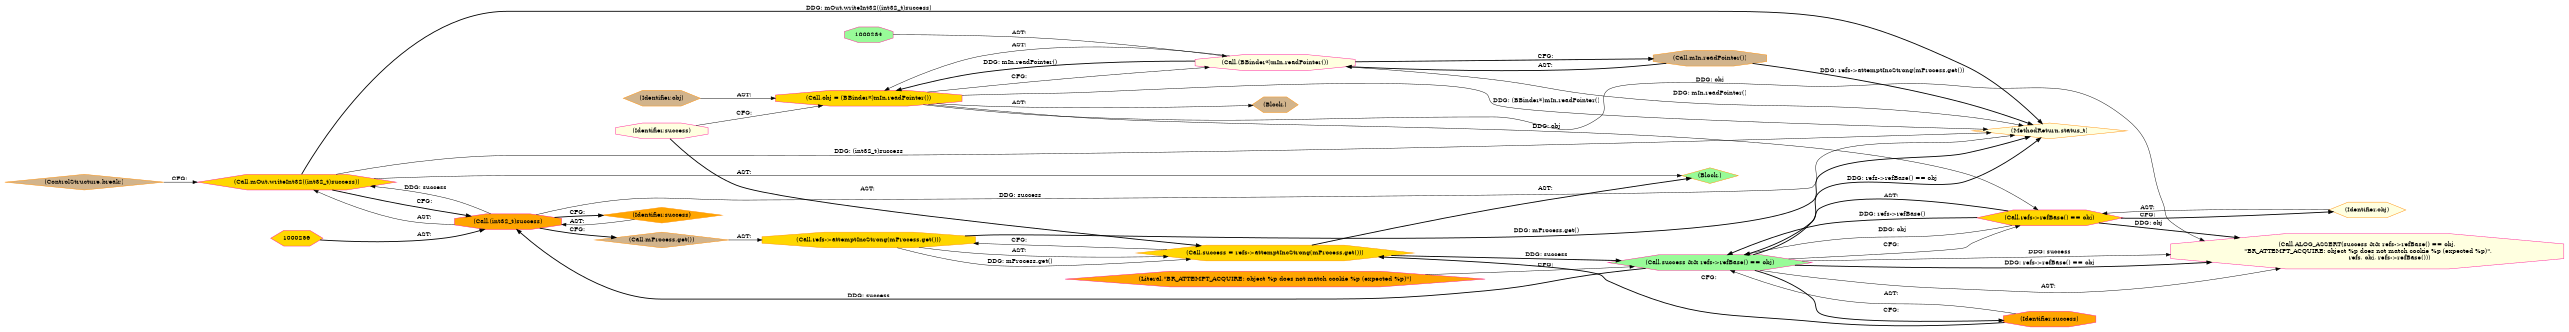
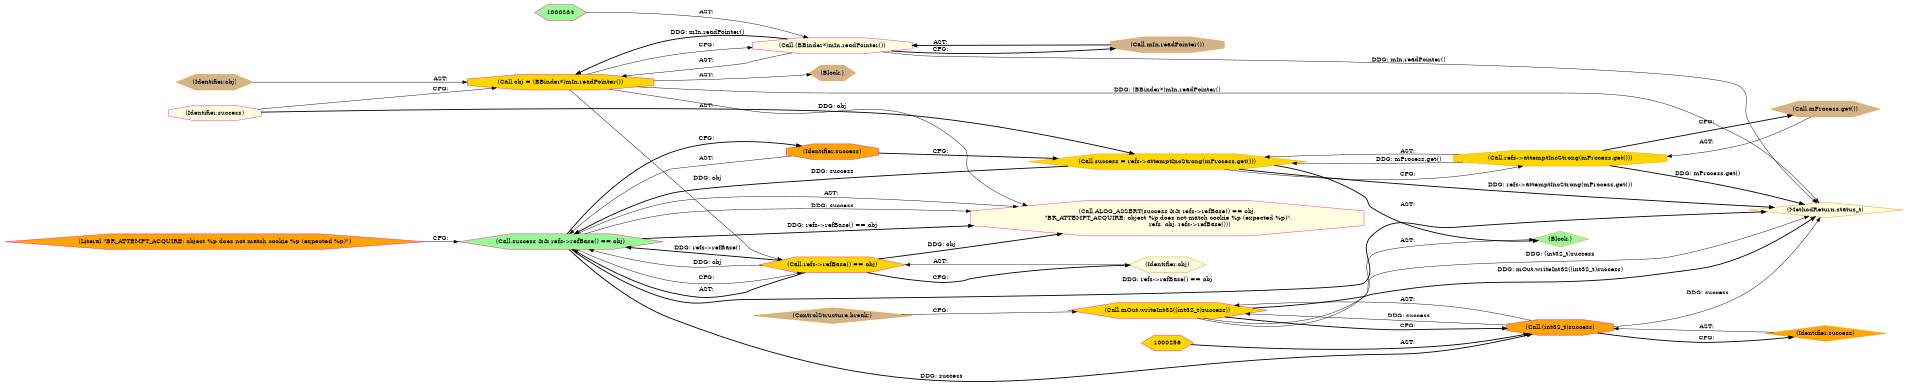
node "1000234": shape octagon -> hexagon
edge "(Call,mIn.readPointer())" -> "(MethodReturn,status_t)": now "(Call,success = refs->attemptIncStrong(mProcess.get()))" -> "(MethodReturn,status_t)"
edge "(Call,(int32_t)success)" -> "(Call,mProcess.get())": now "(Call,refs->attemptIncStrong(mProcess.get()))" -> "(Call,mProcess.get())"
node "(Call,mProcess.get())": shape diamond -> hexagon
